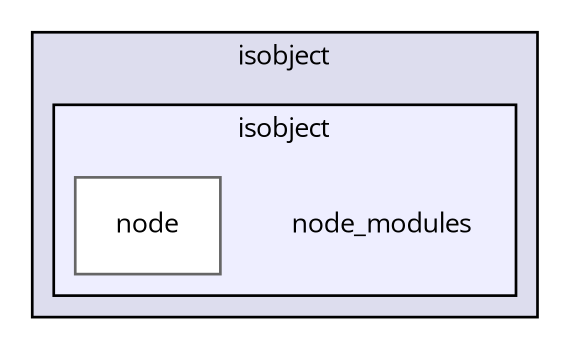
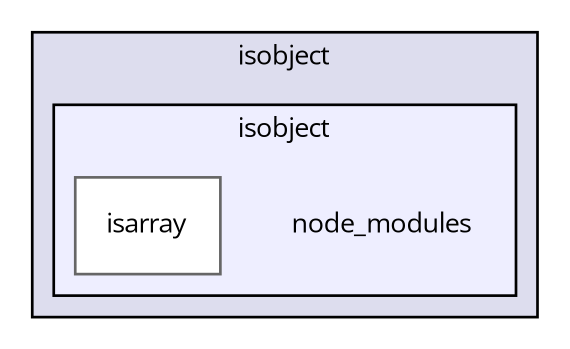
node "node": label "node" -> "isarray"
